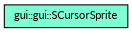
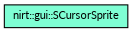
node "gui::gui::SCursorSprite": label "gui::gui::SCursorSprite" -> "nirt::gui::SCursorSprite"
